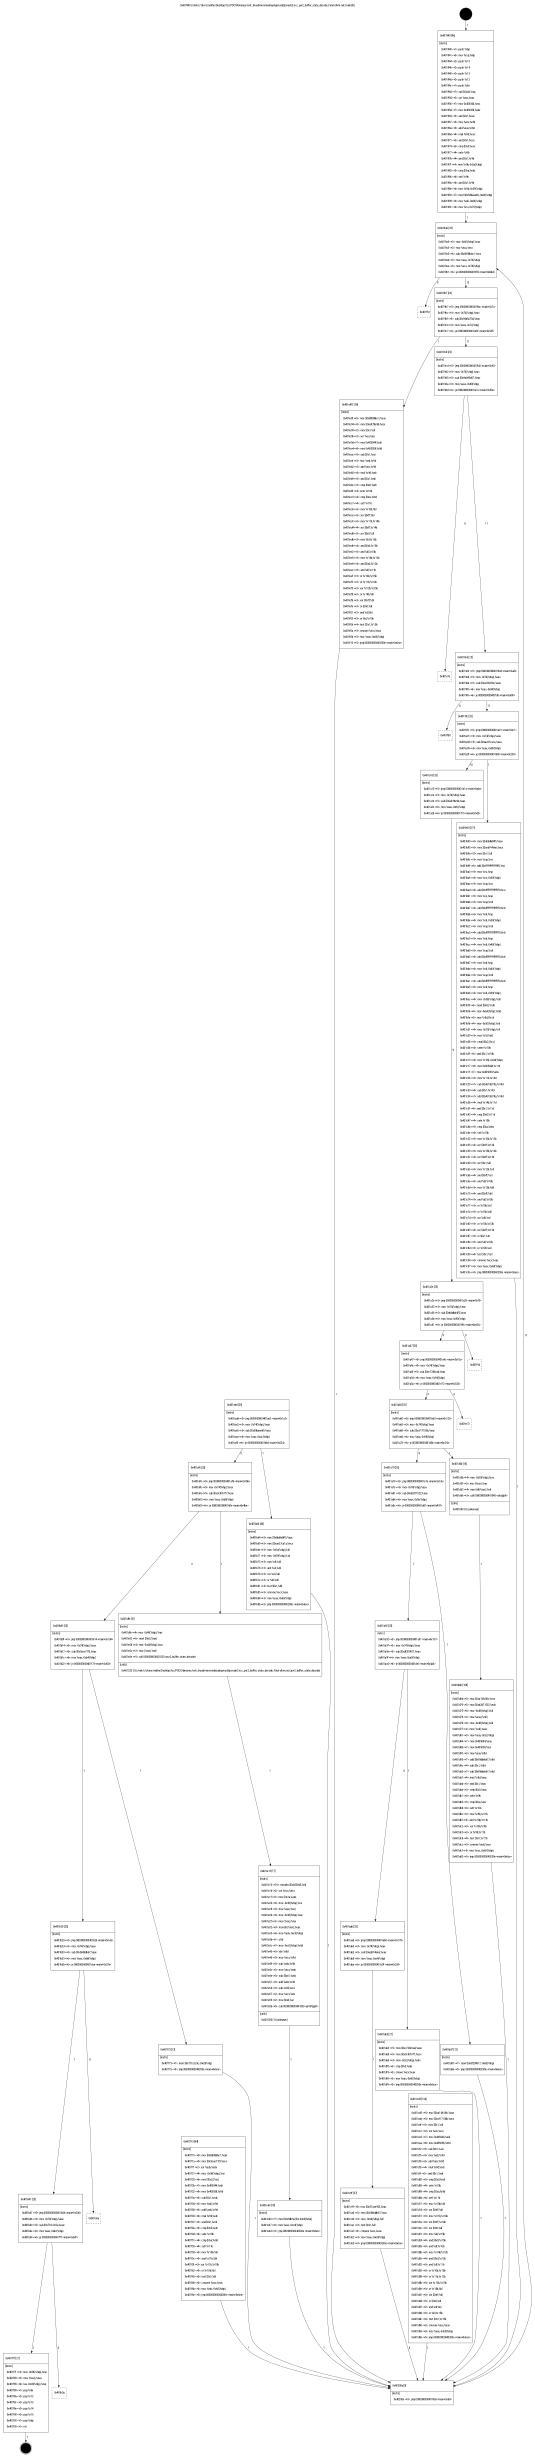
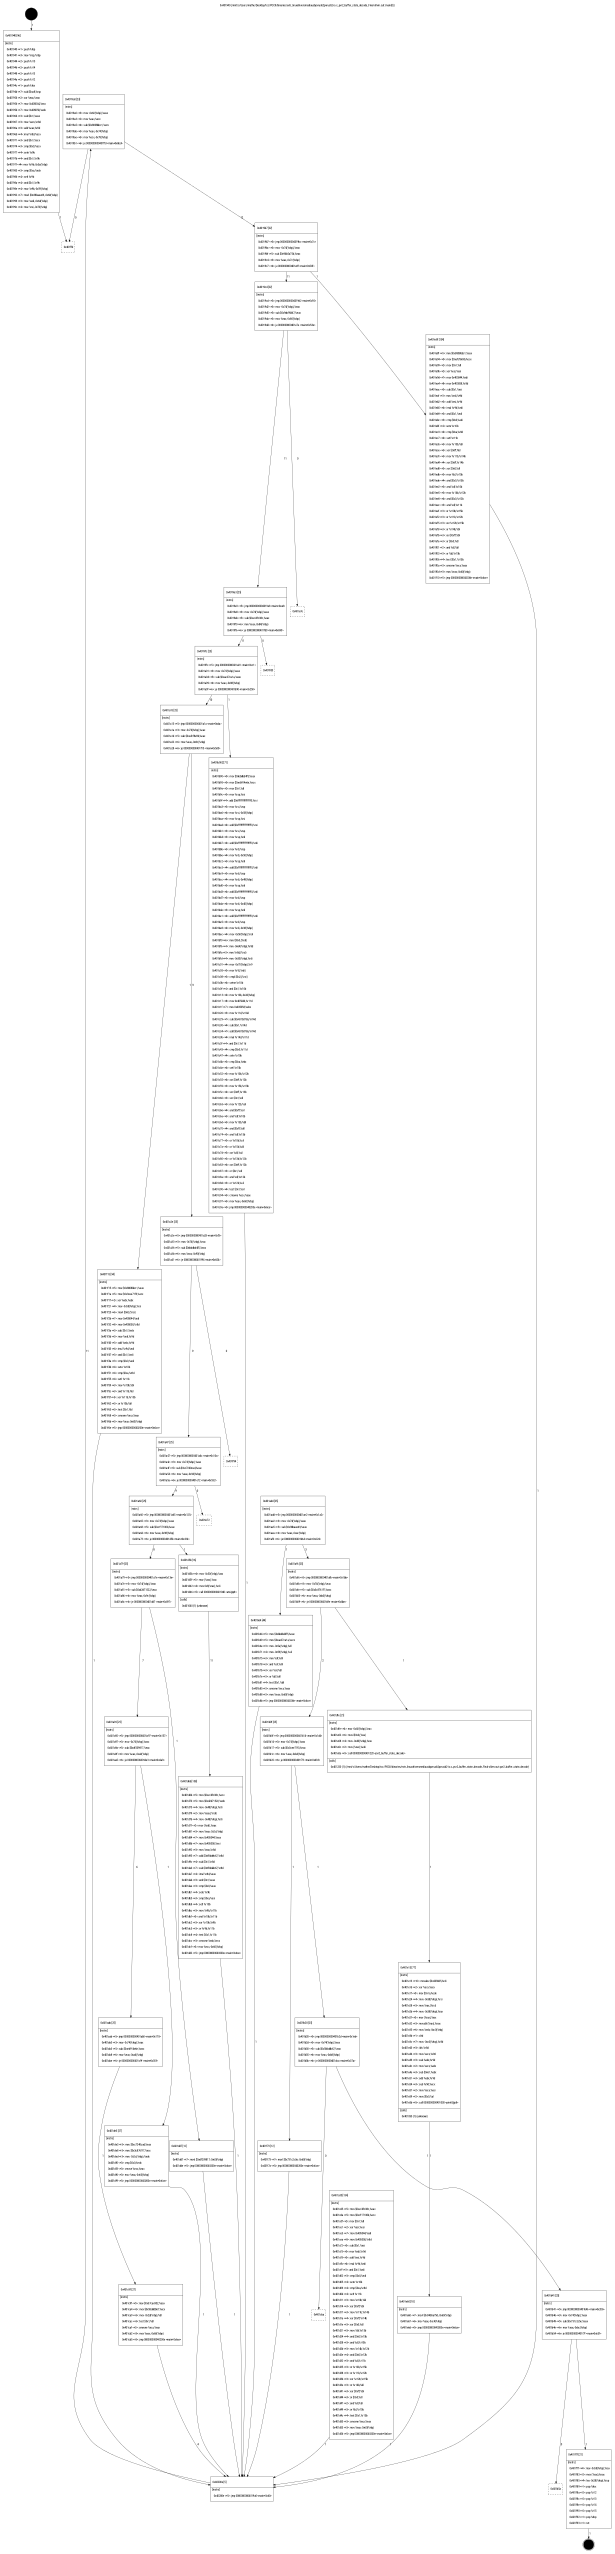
edge "0x401940 [96]" -> "0x4019a0 [23]": now "0x401940 [96]" -> "0x401ffd"
edge "0x401a15 [25]" -> "0x401f15 [94]": added, label "1"
edge "0x401d5b [16]" -> "0x401d6b [108]": label " 1" -> " 11"
